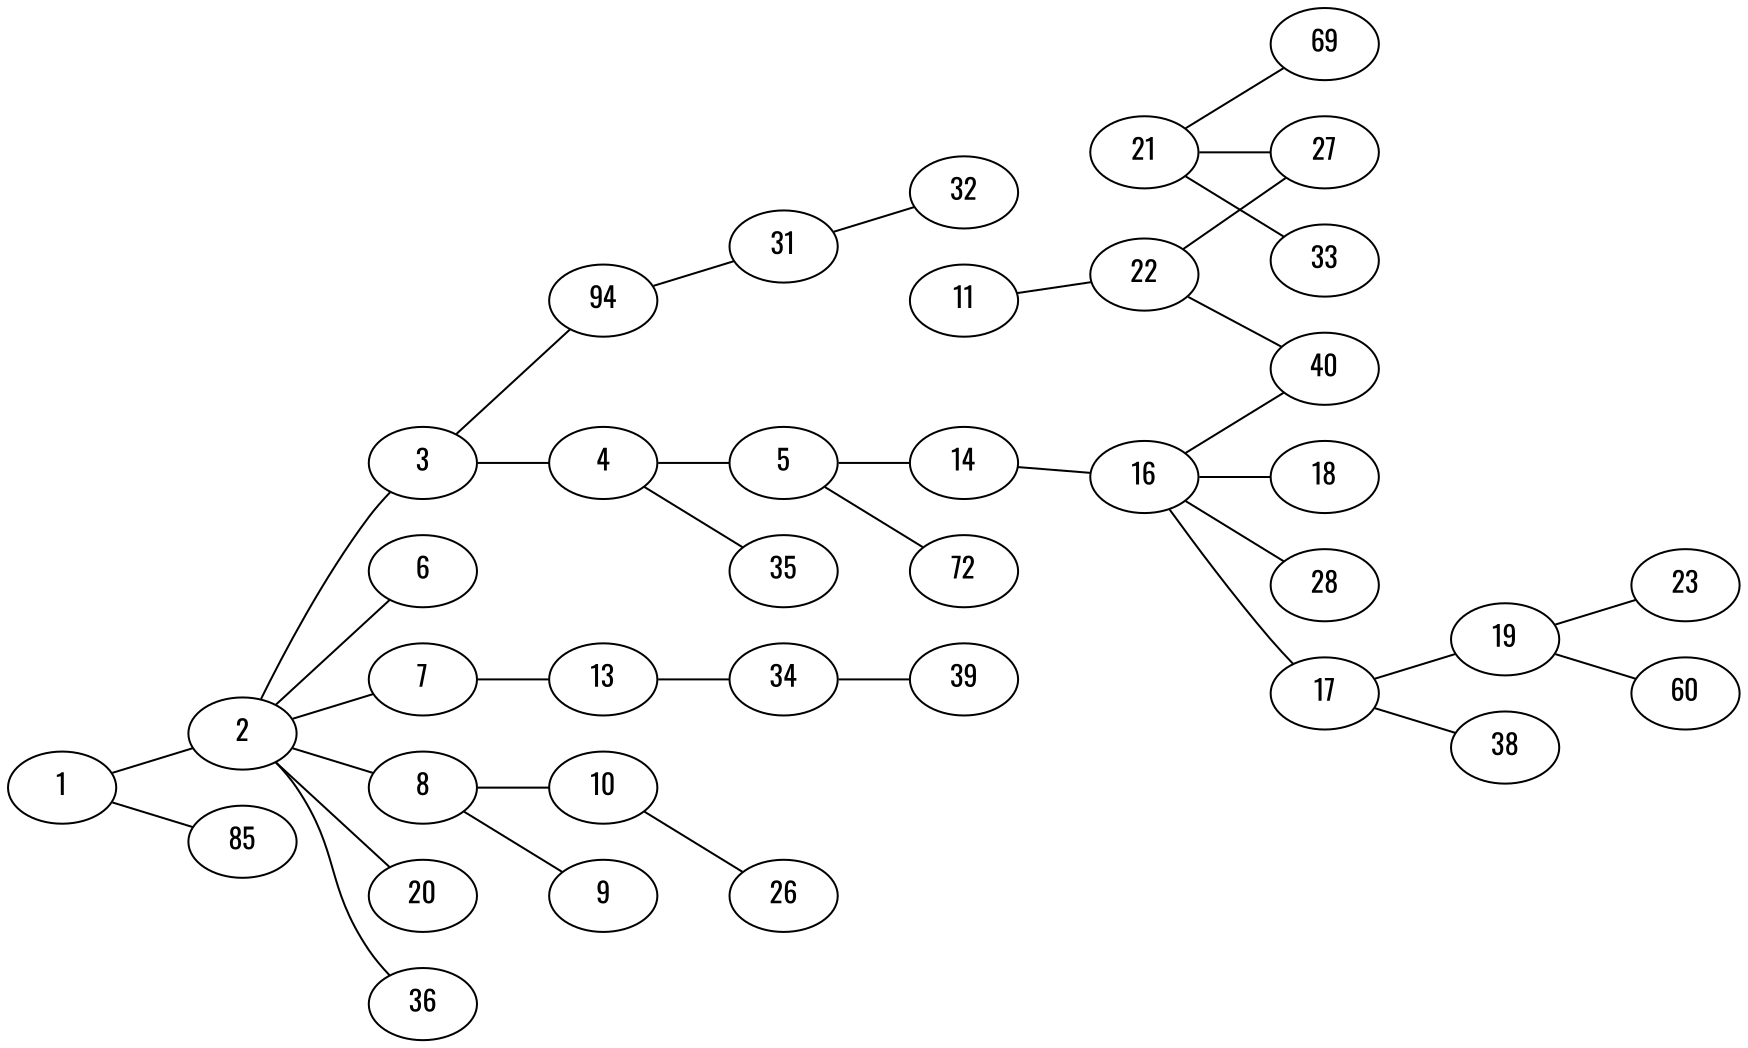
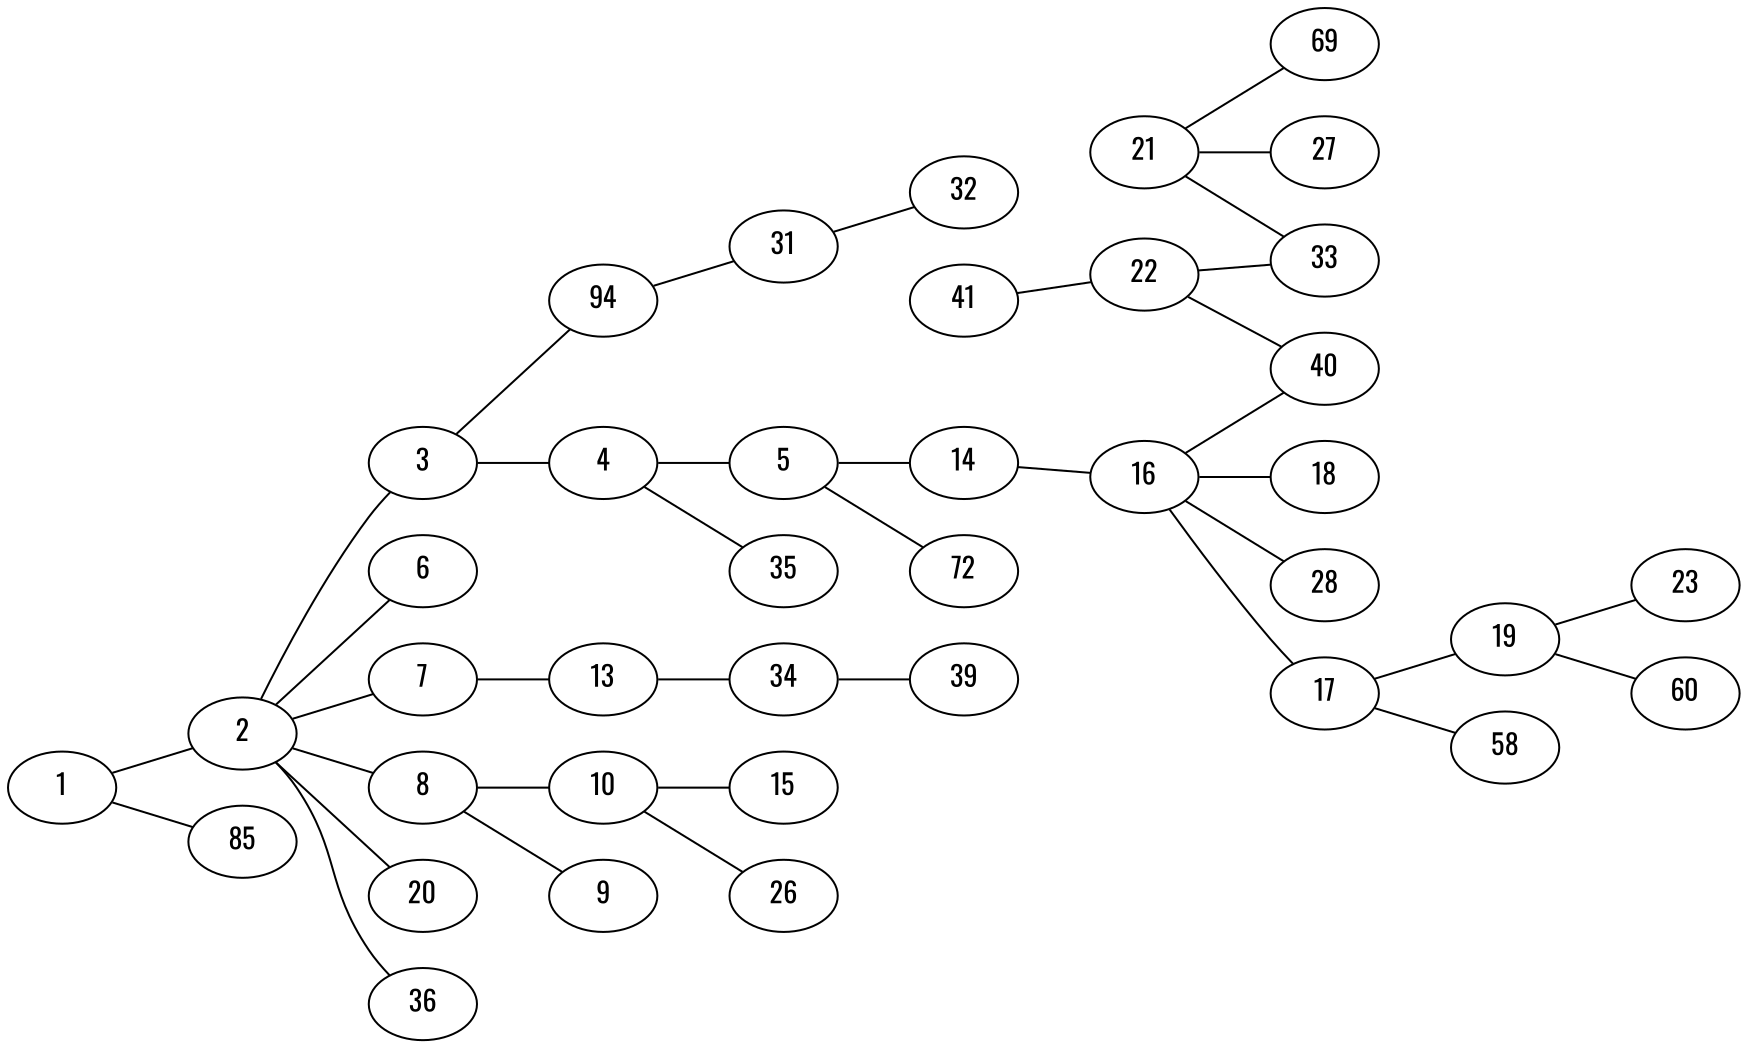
edge "27" -- "22": now "33" -- "22"
node "11": label "11" -> "41"
node "38": label "38" -> "58"
node "15": added
